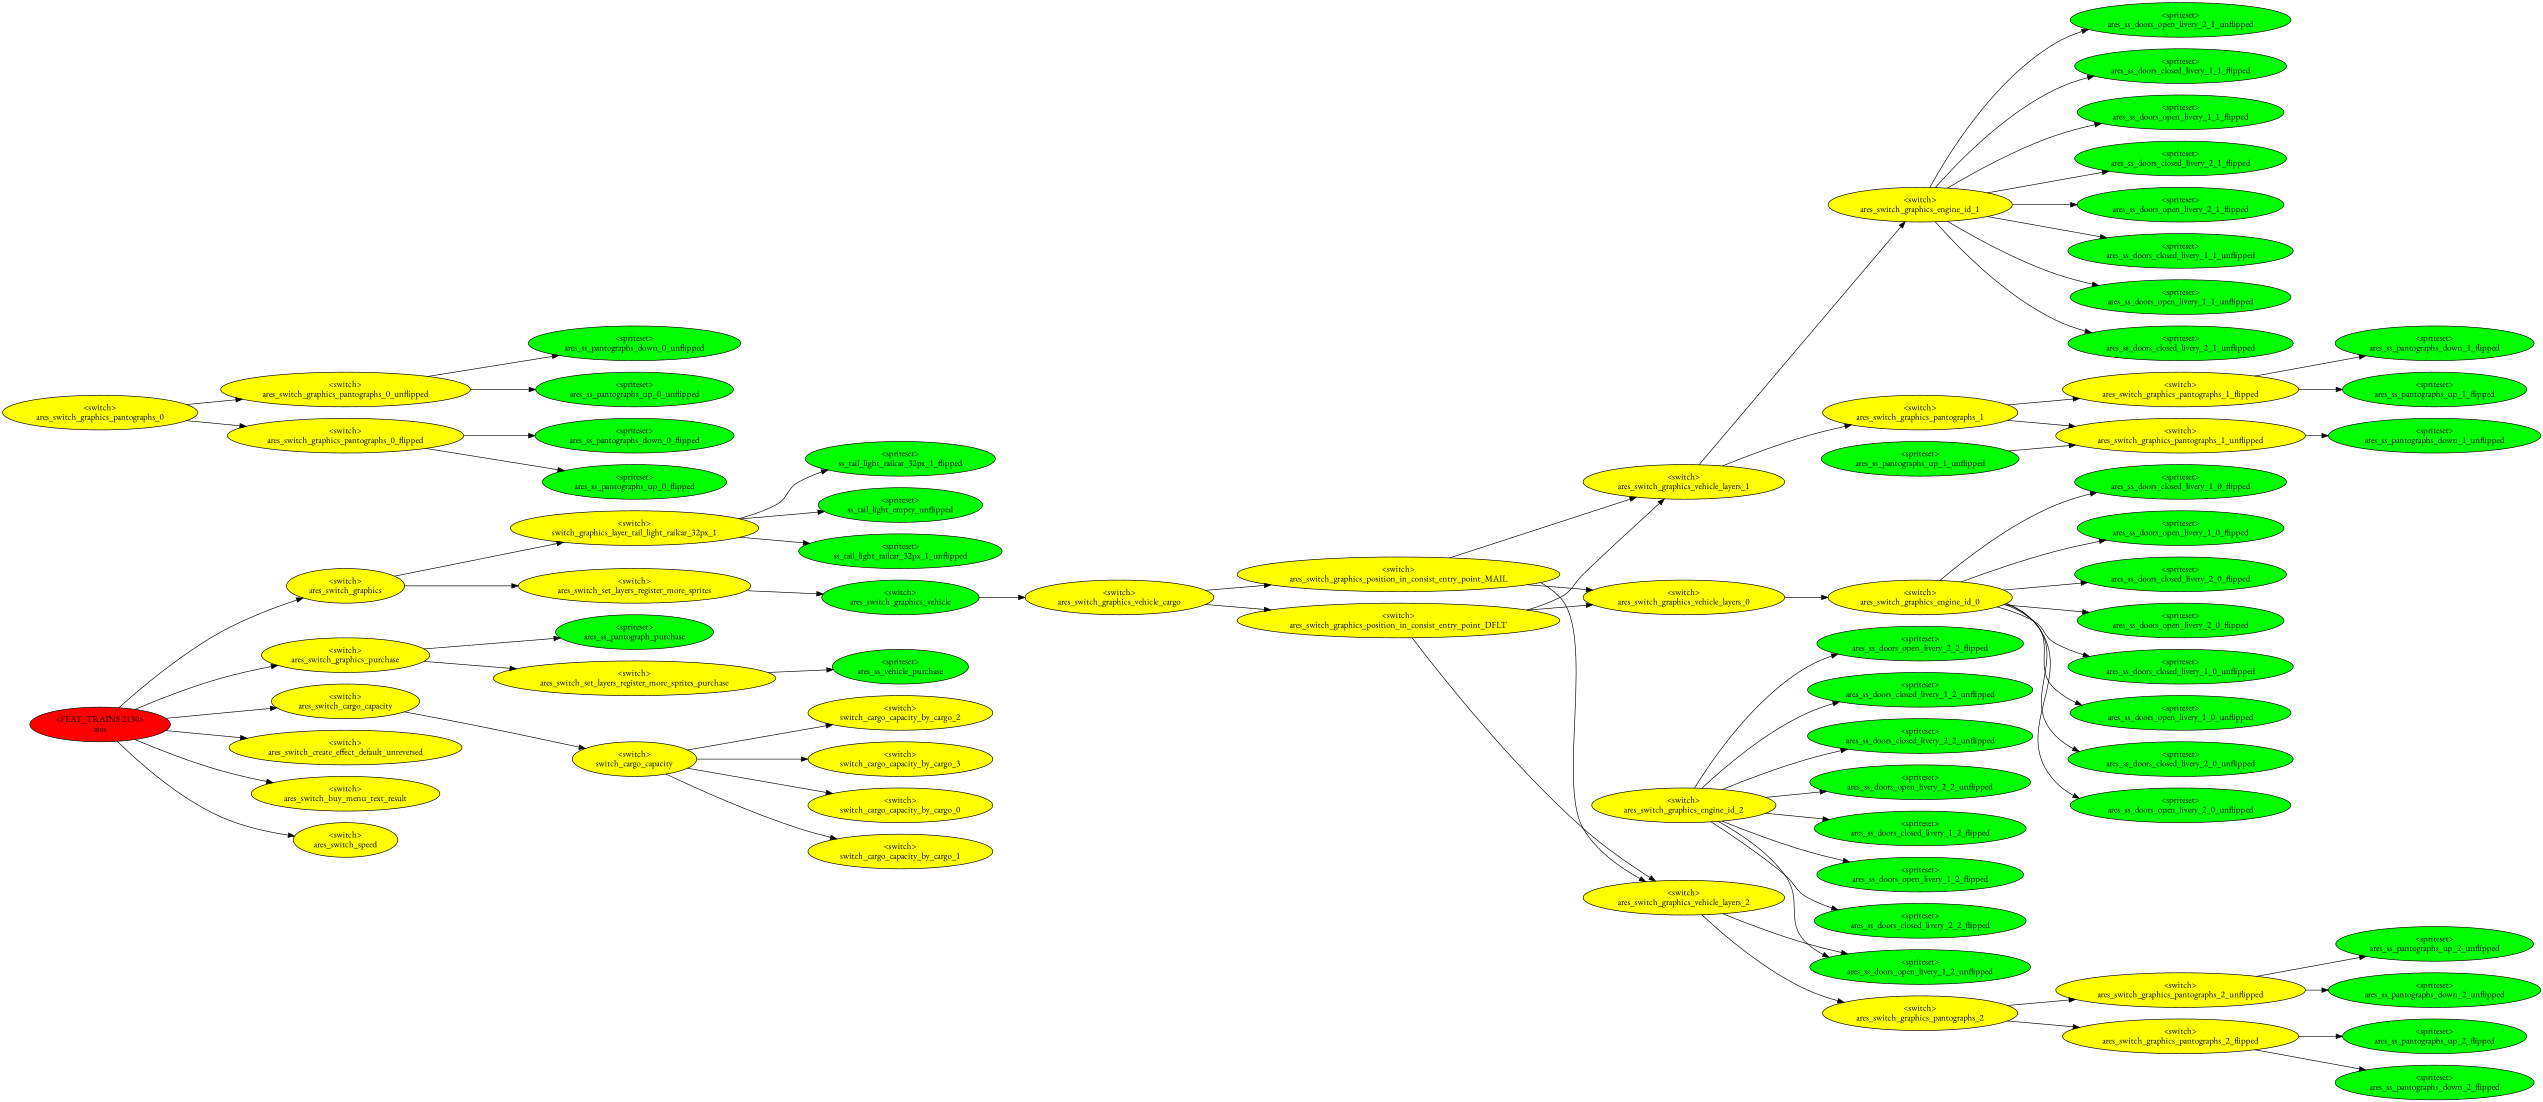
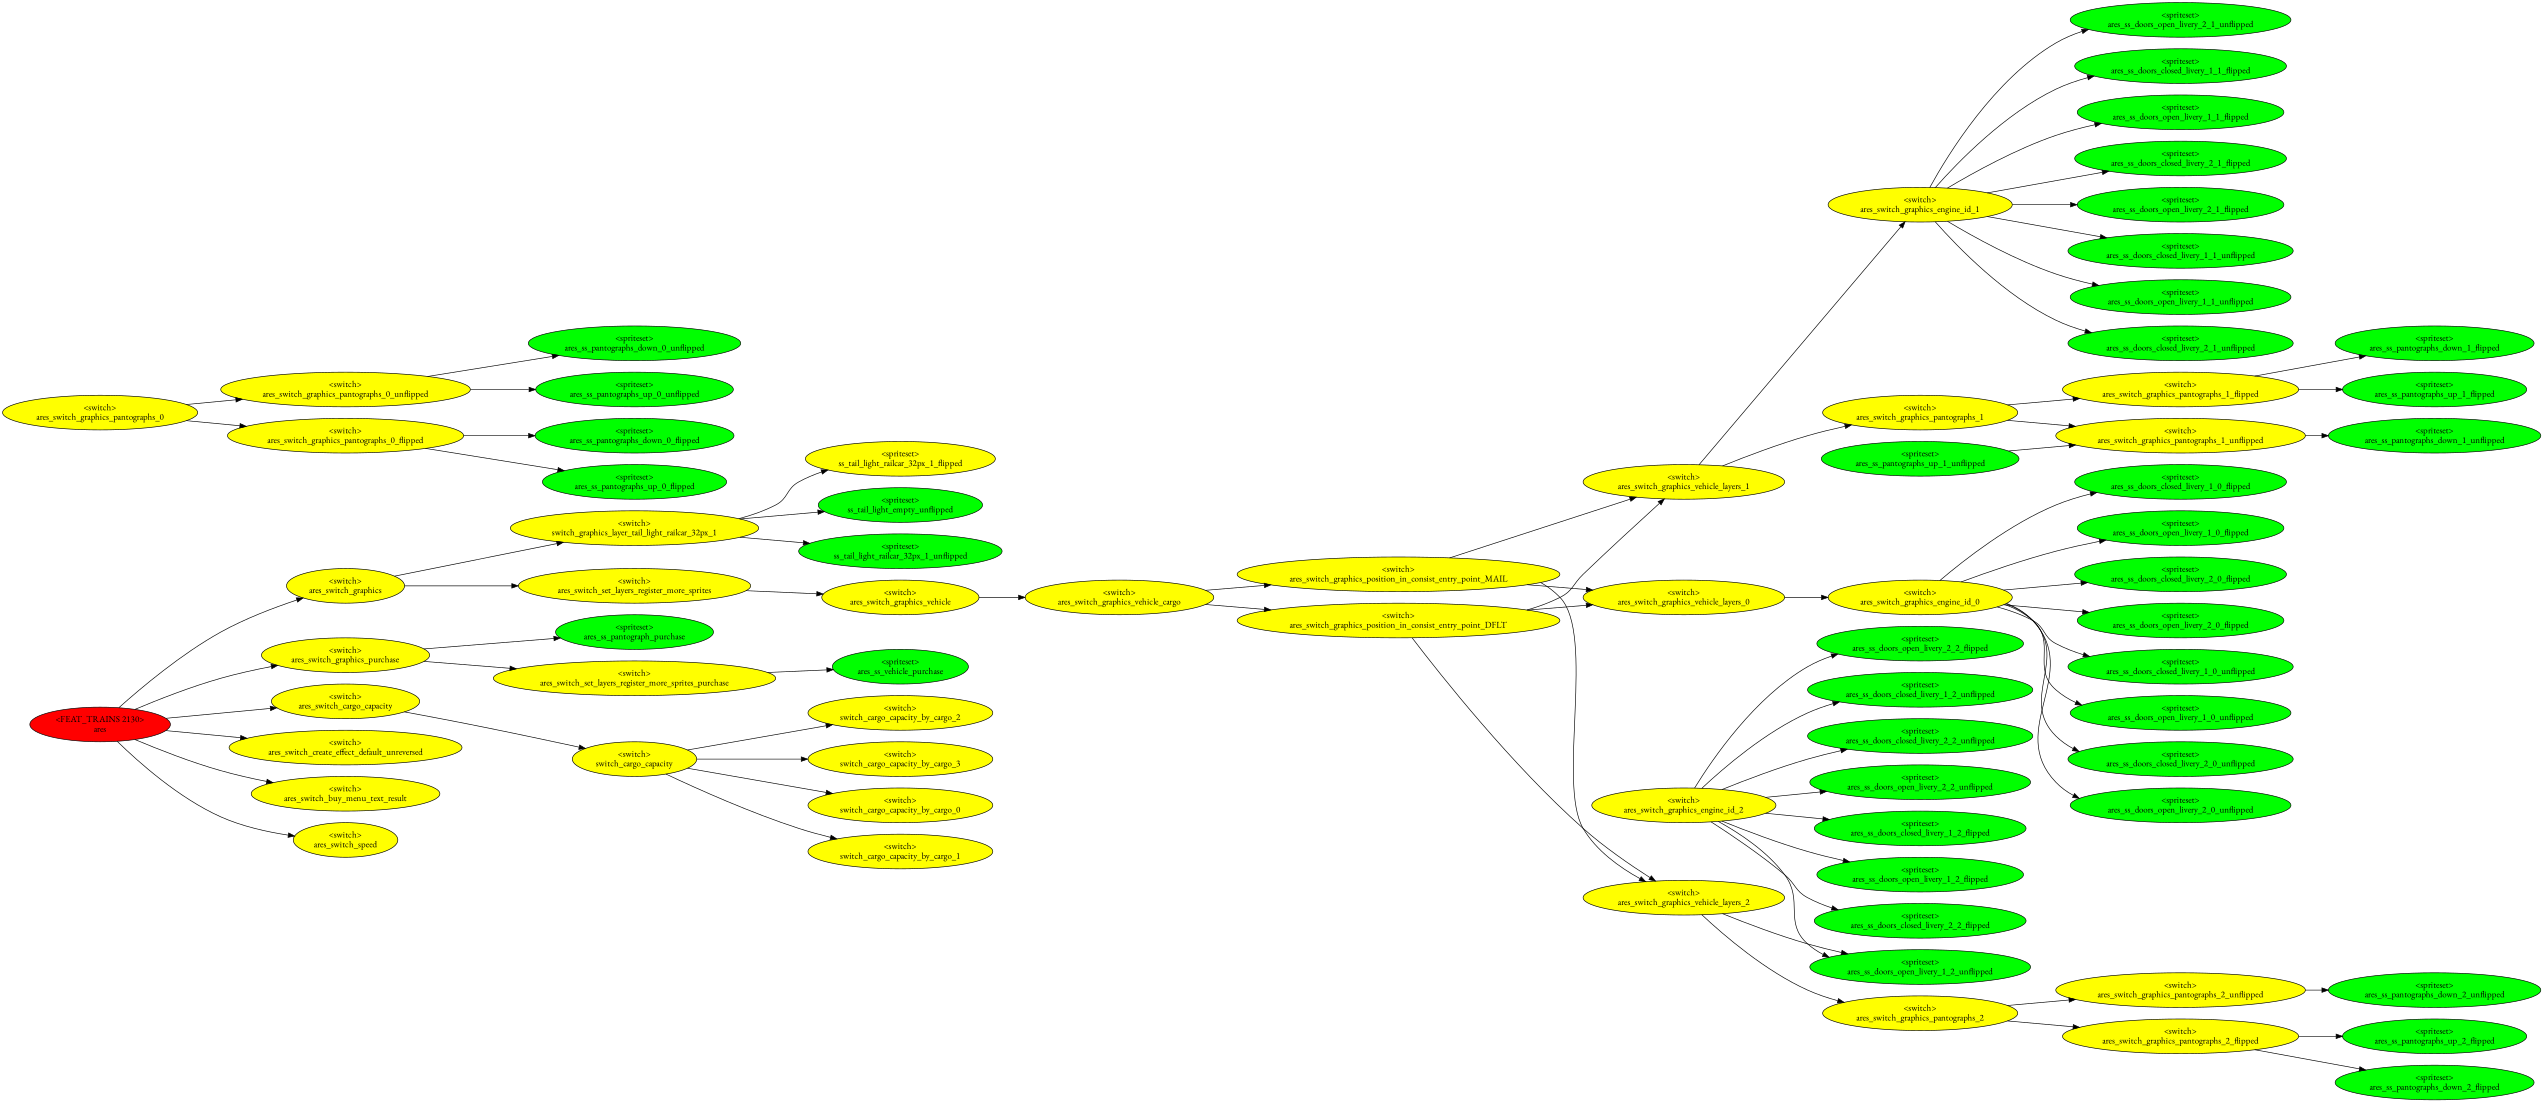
node "<spriteset> ss_tail_light_railcar_32px_1_flipped": fillcolor green -> yellow
node "<switch> ares_switch_graphics_vehicle": fillcolor green -> yellow
node "<spriteset> ares_ss_pantographs_up_2_unflipped": removed
